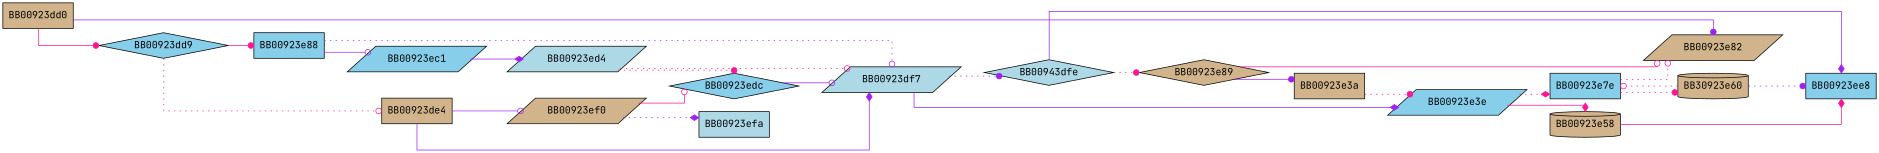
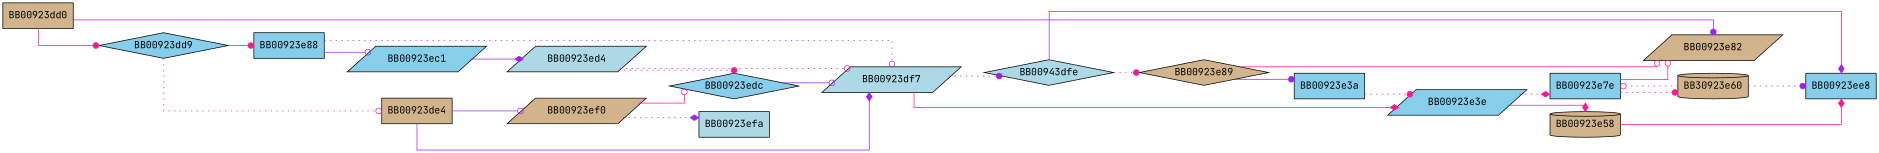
edge "BB00923e7e" -> "BB00923e82": style dotted -> solid
node "BB00923e3a": fillcolor tan -> skyblue
edge "BB00923df7" -> "BB00923e3e": color purple -> deeppink
